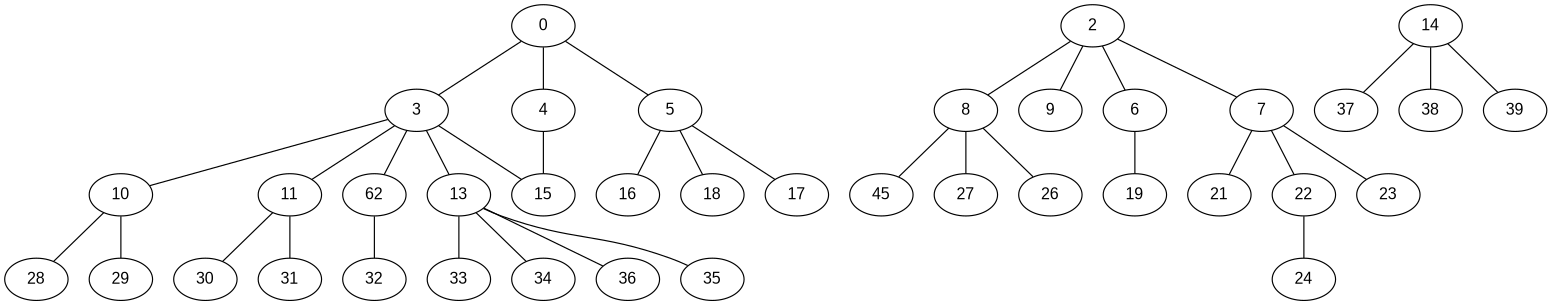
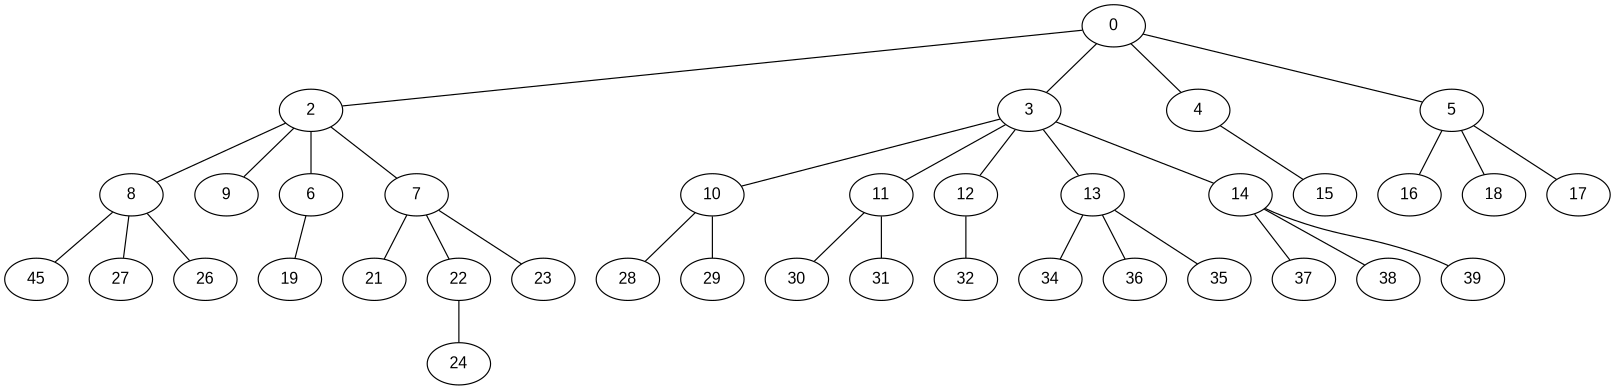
edge "0" -- "2": added
edge "3" -- "15": now "3" -- "14"
node "62": label "62" -> "12"
node "33": removed
